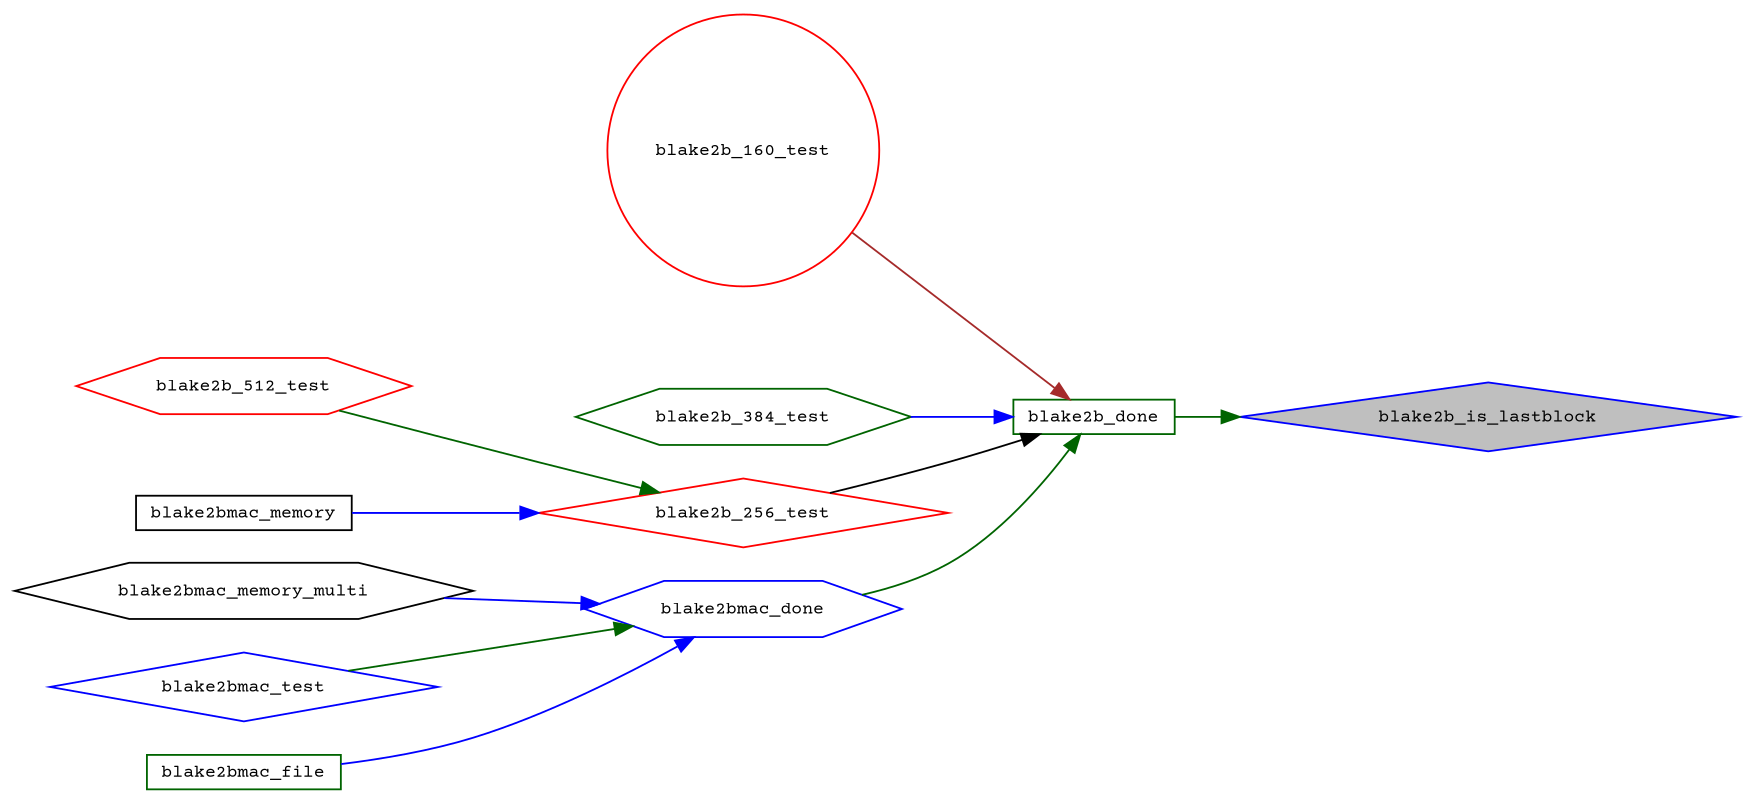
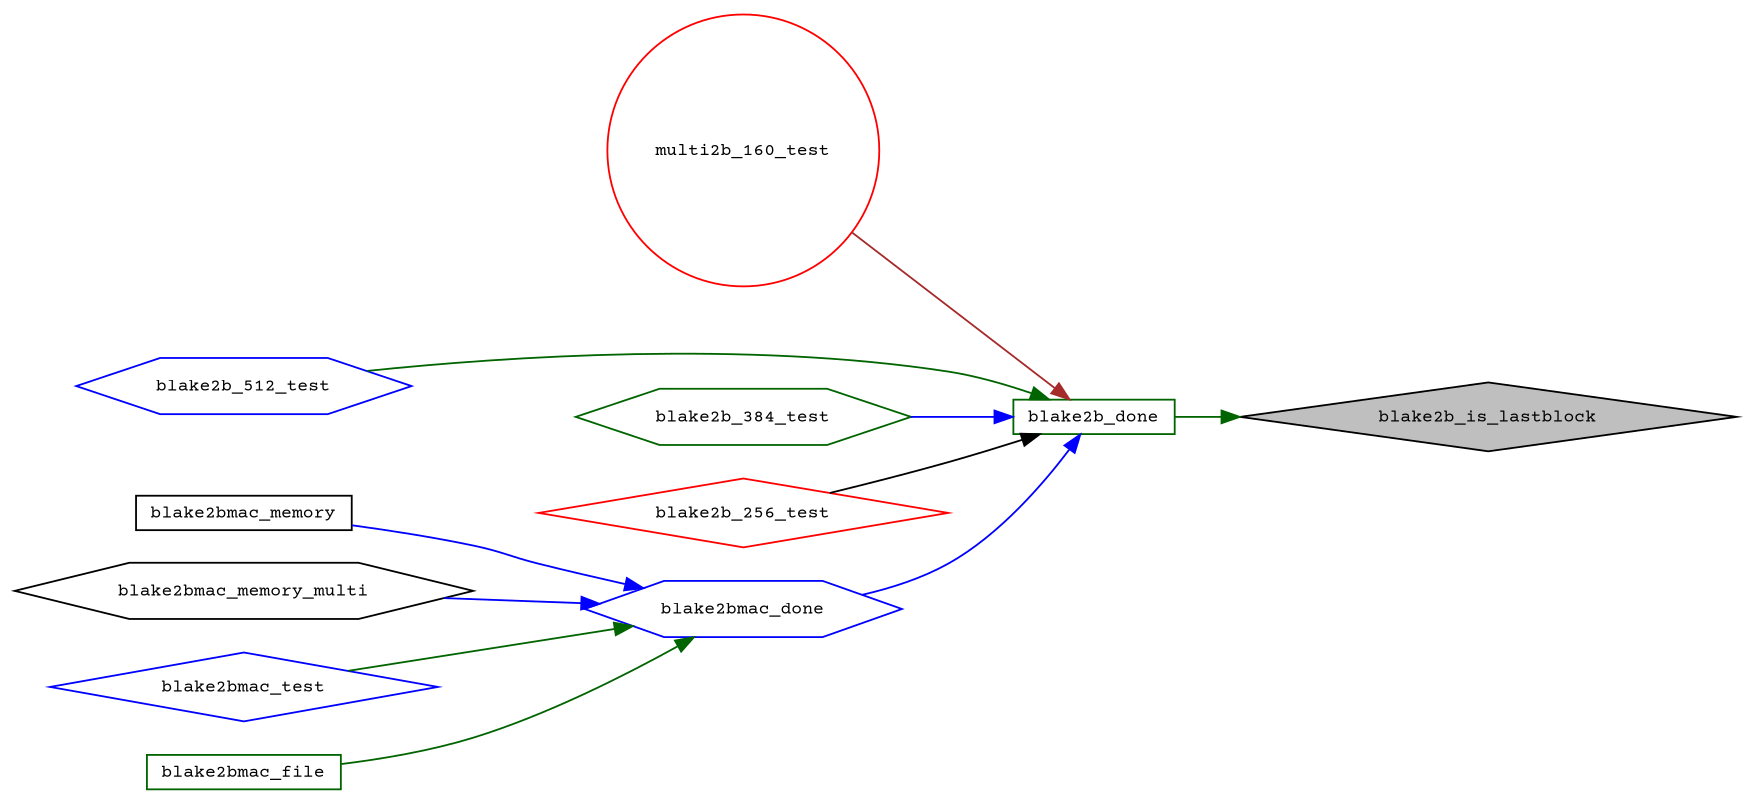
node "blake2b_160_test": label "blake2b_160_test" -> "multi2b_160_test"
node "blake2b_512_test": color red -> blue
node "blake2b_is_lastblock": color blue -> black
edge "blake2b_512_test" -> "blake2b_256_test": now "blake2b_512_test" -> "blake2b_done"
edge "blake2bmac_memory" -> "blake2b_256_test": now "blake2bmac_memory" -> "blake2bmac_done"
edge "blake2bmac_done" -> "blake2b_done": color darkgreen -> blue
edge "blake2bmac_file" -> "blake2bmac_done": color blue -> darkgreen
